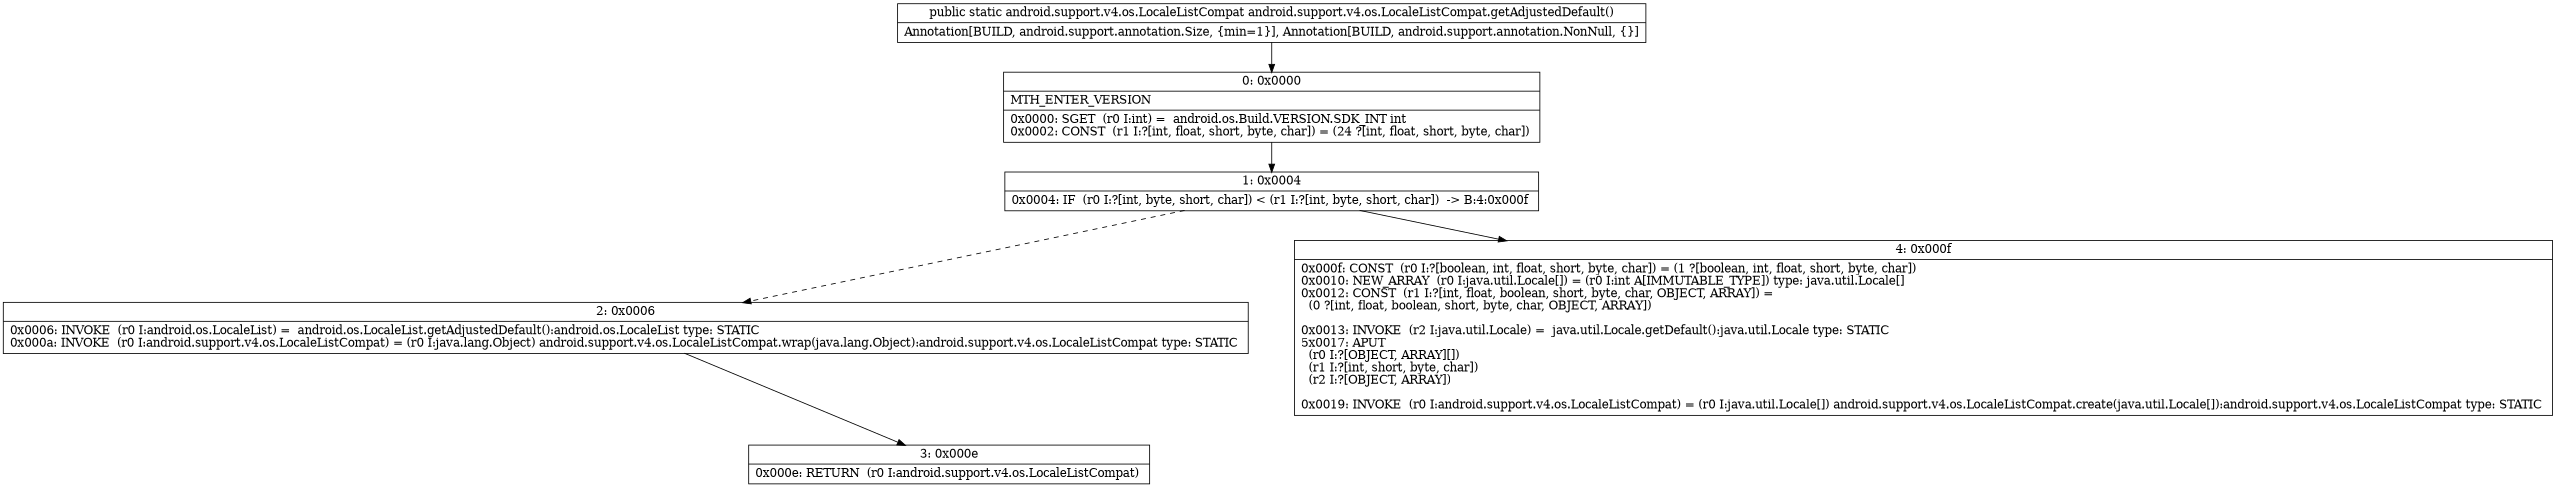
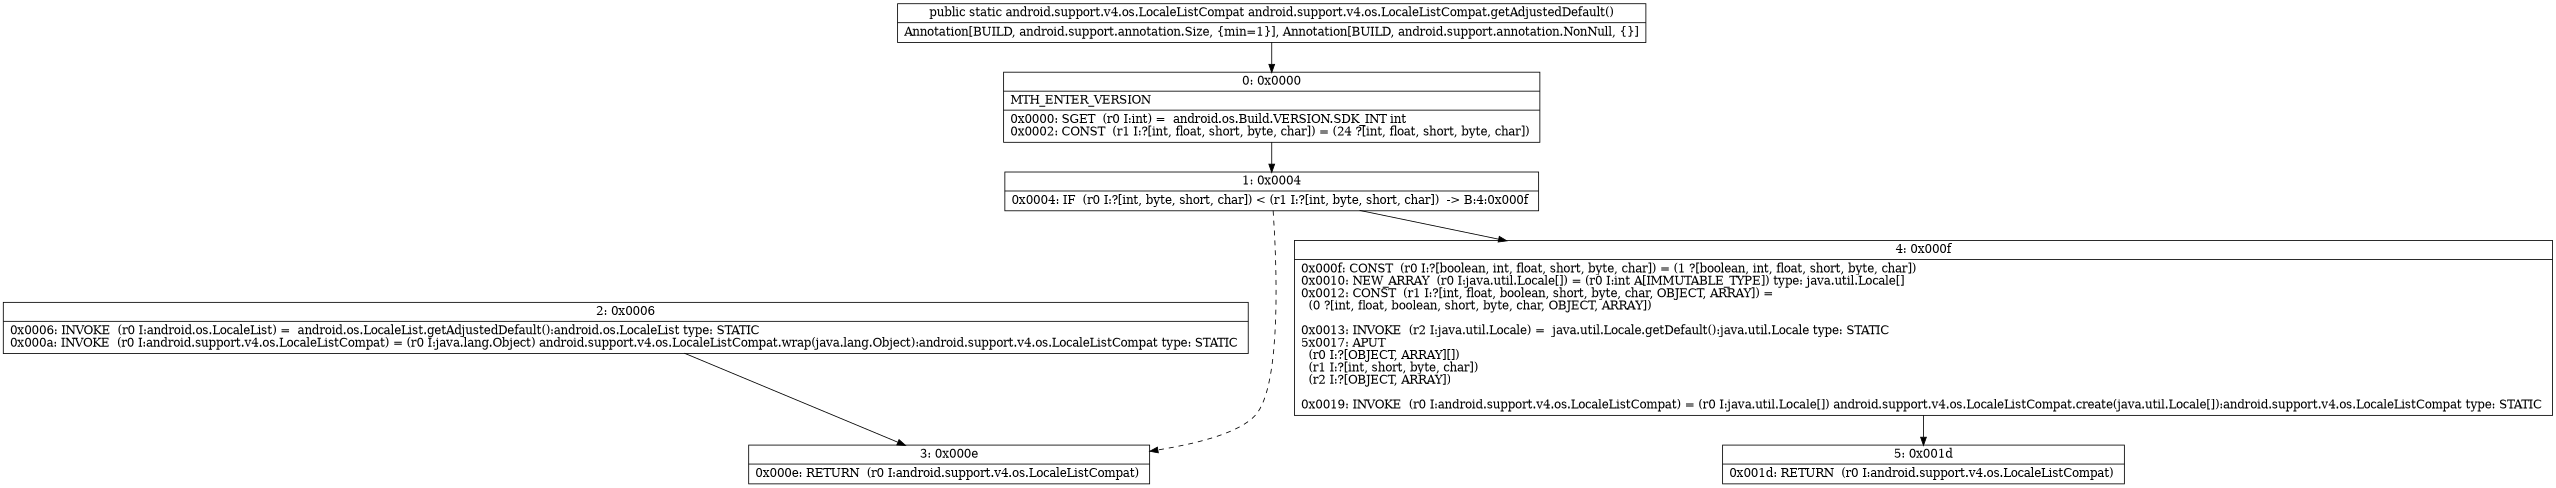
edge "1: 0x0004" -> "2: 0x0006": now "1: 0x0004" -> "3: 0x000e"
node "5: 0x001d": added
